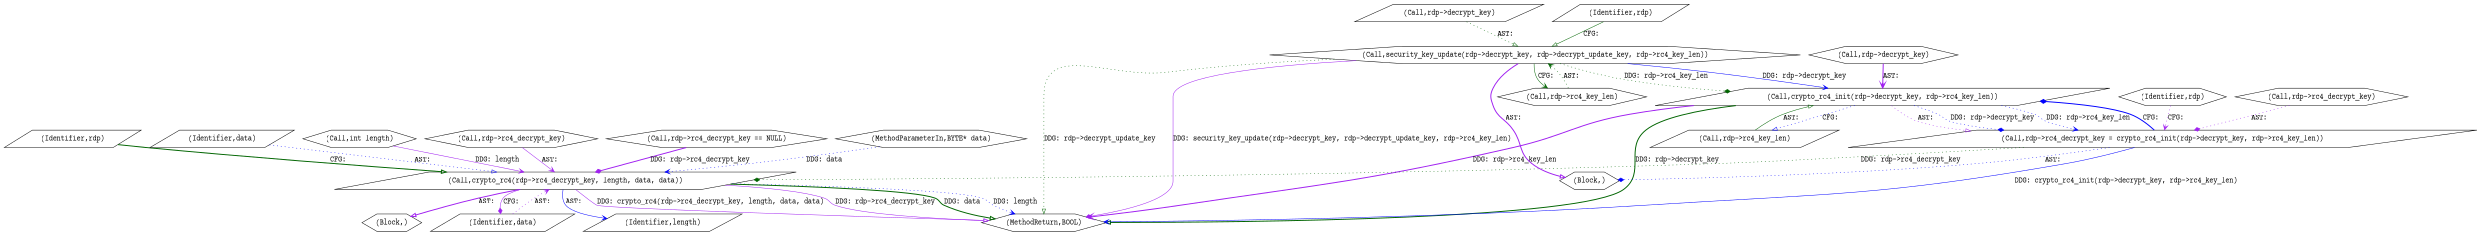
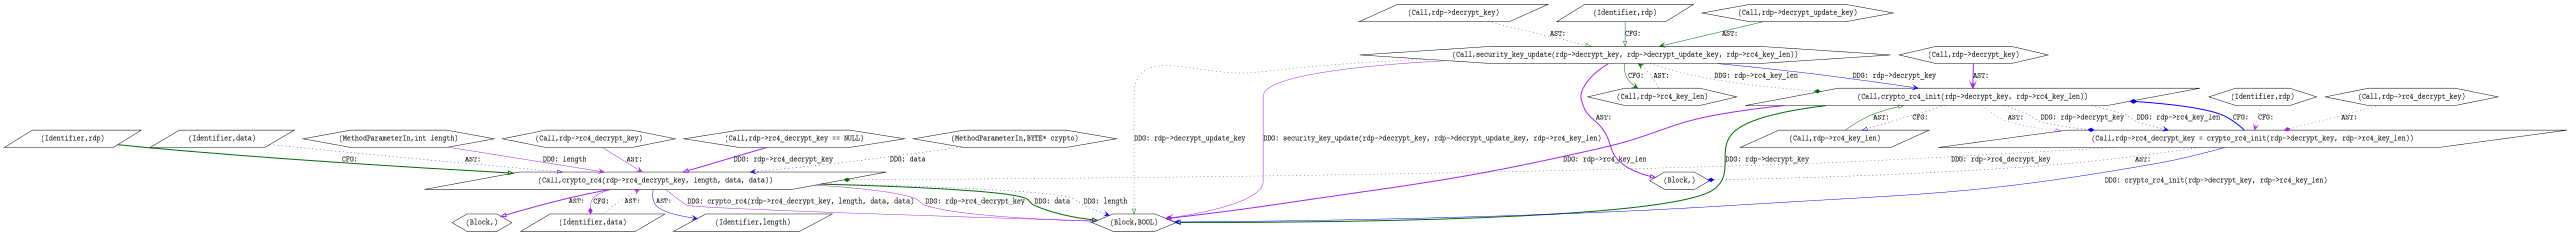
node "(Call,rdp->decrypt_update_key)": added
node "(Call,int length)": label "(Call,int length)" -> "(MethodParameterIn,int length)"
node "(MethodParameterIn,BYTE* data)": label "(MethodParameterIn,BYTE* data)" -> "(MethodParameterIn,BYTE* crypto)"
edge "(Call,rdp->rc4_decrypt_key == NULL)" -> "(Call,crypto_rc4(rdp->rc4_decrypt_key, length, data, data))": arrowhead diamond -> onormal
node "(MethodReturn,BOOL)": label "(MethodReturn,BOOL)" -> "(Block,BOOL)"
